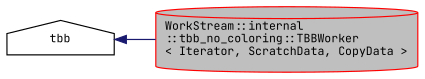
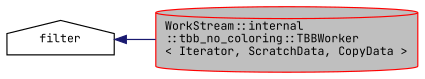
node "tbb": label "tbb" -> "filter"
